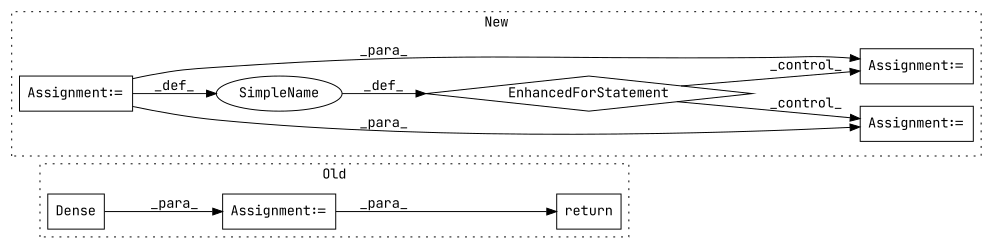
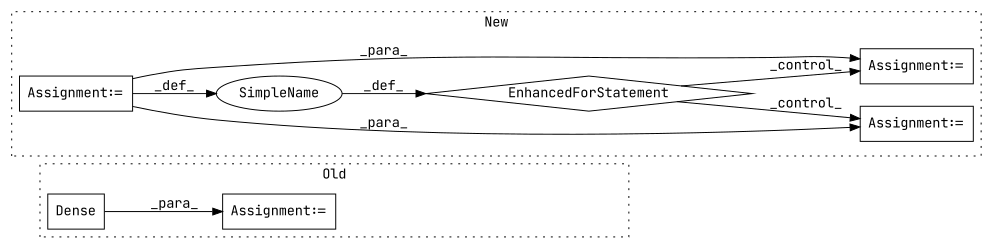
node "return": removed
